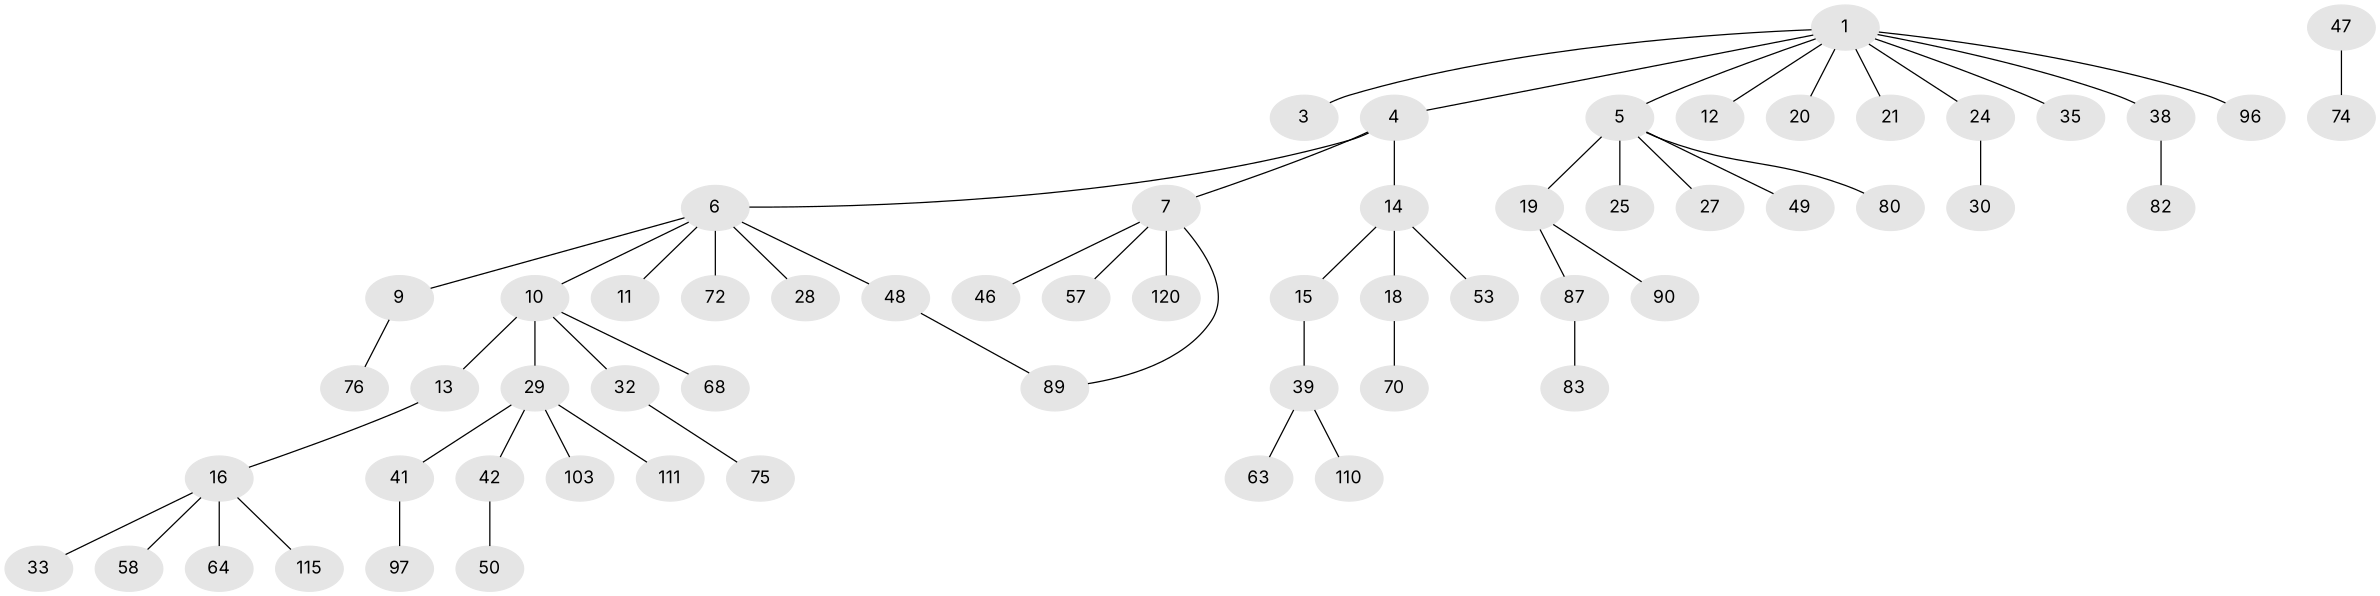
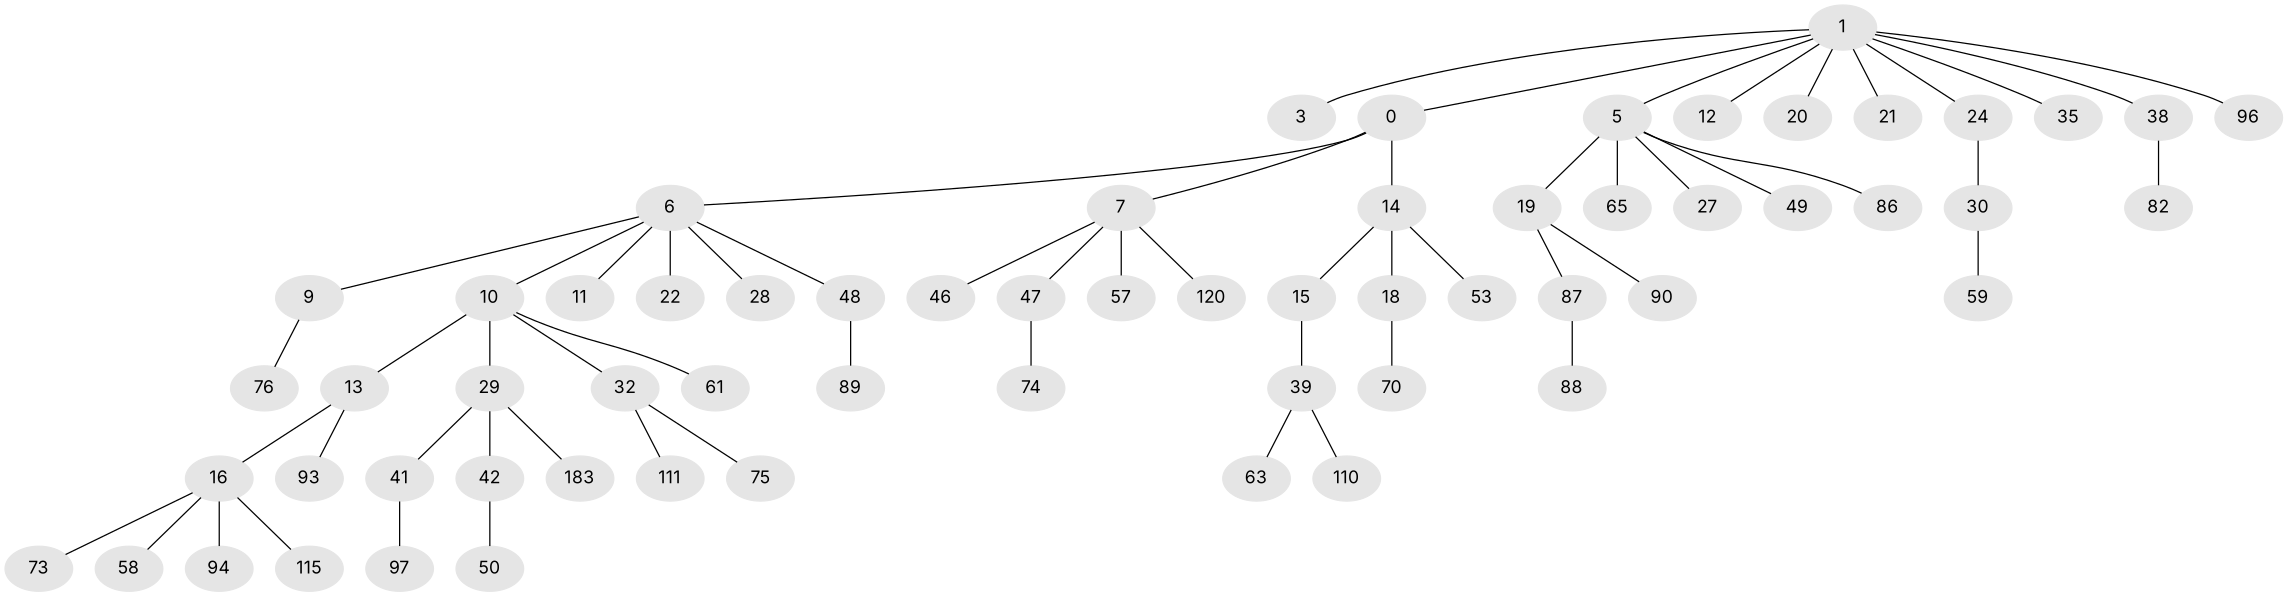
node "4": label "4" -> "0"
node "25": label "25" -> "65"
node "80": label "80" -> "86"
node "72": label "72" -> "22"
node "59": added
edge "7" -- "89": now "7" -- "47"
node "68": label "68" -> "61"
node "83": label "83" -> "88"
edge "29" -- "111": now "32" -- "111"
node "93": added
node "103": label "103" -> "183"
node "33": label "33" -> "73"
node "64": label "64" -> "94"
